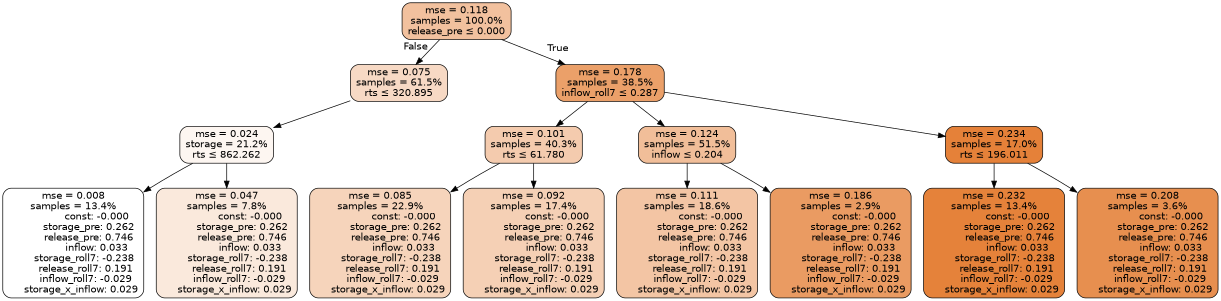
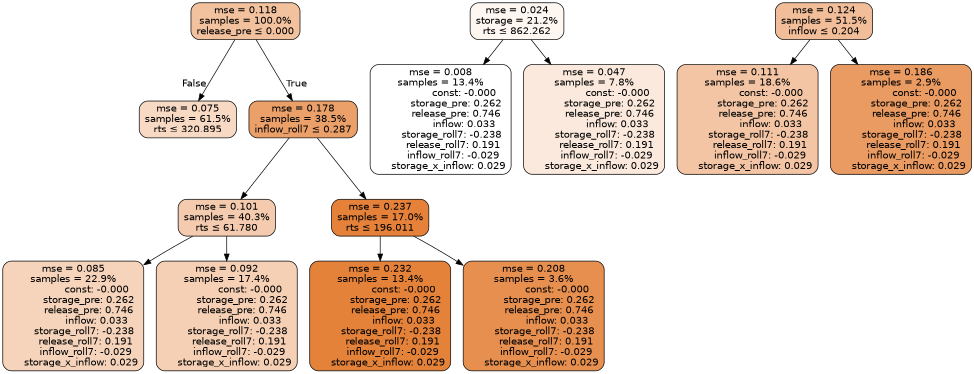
edge "mse = 0.178 samples = 38.5% inflow_roll7 ≤ 0.287" -> "mse = 0.124 samples = 51.5% inflow ≤ 0.204": removed
edge "mse = 0.075 samples = 61.5% rts ≤ 320.895" -> "mse = 0.024 storage = 21.2% rts ≤ 862.262": removed
node "mse = 0.234 samples = 17.0% rts ≤ 196.011": label "mse = 0.234 samples = 17.0% rts ≤ 196.011" -> "mse = 0.237 samples = 17.0% rts ≤ 196.011"
